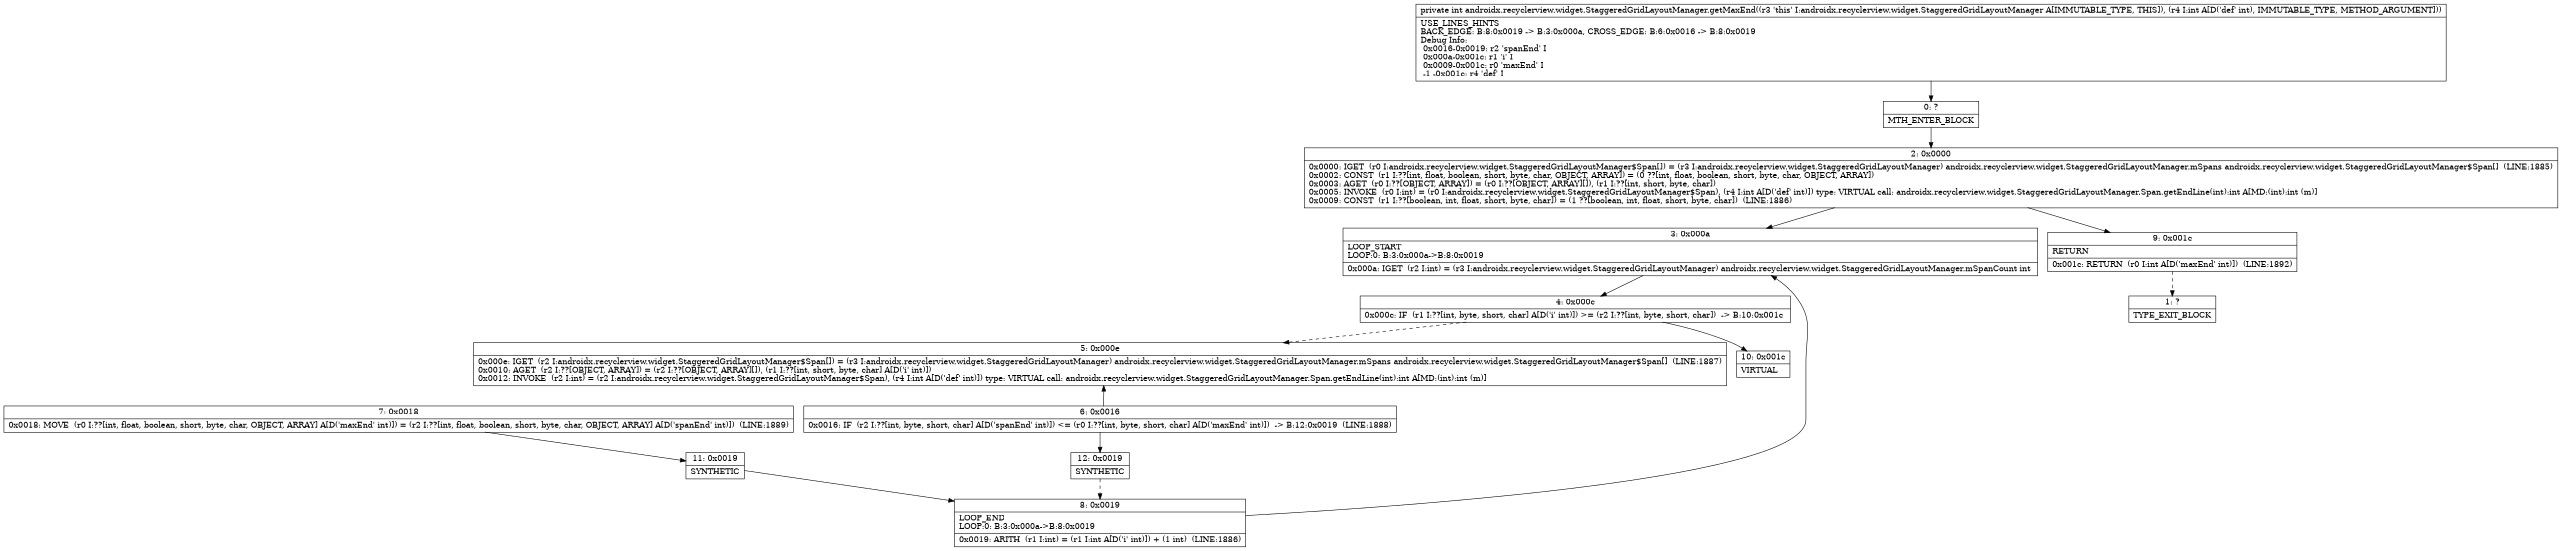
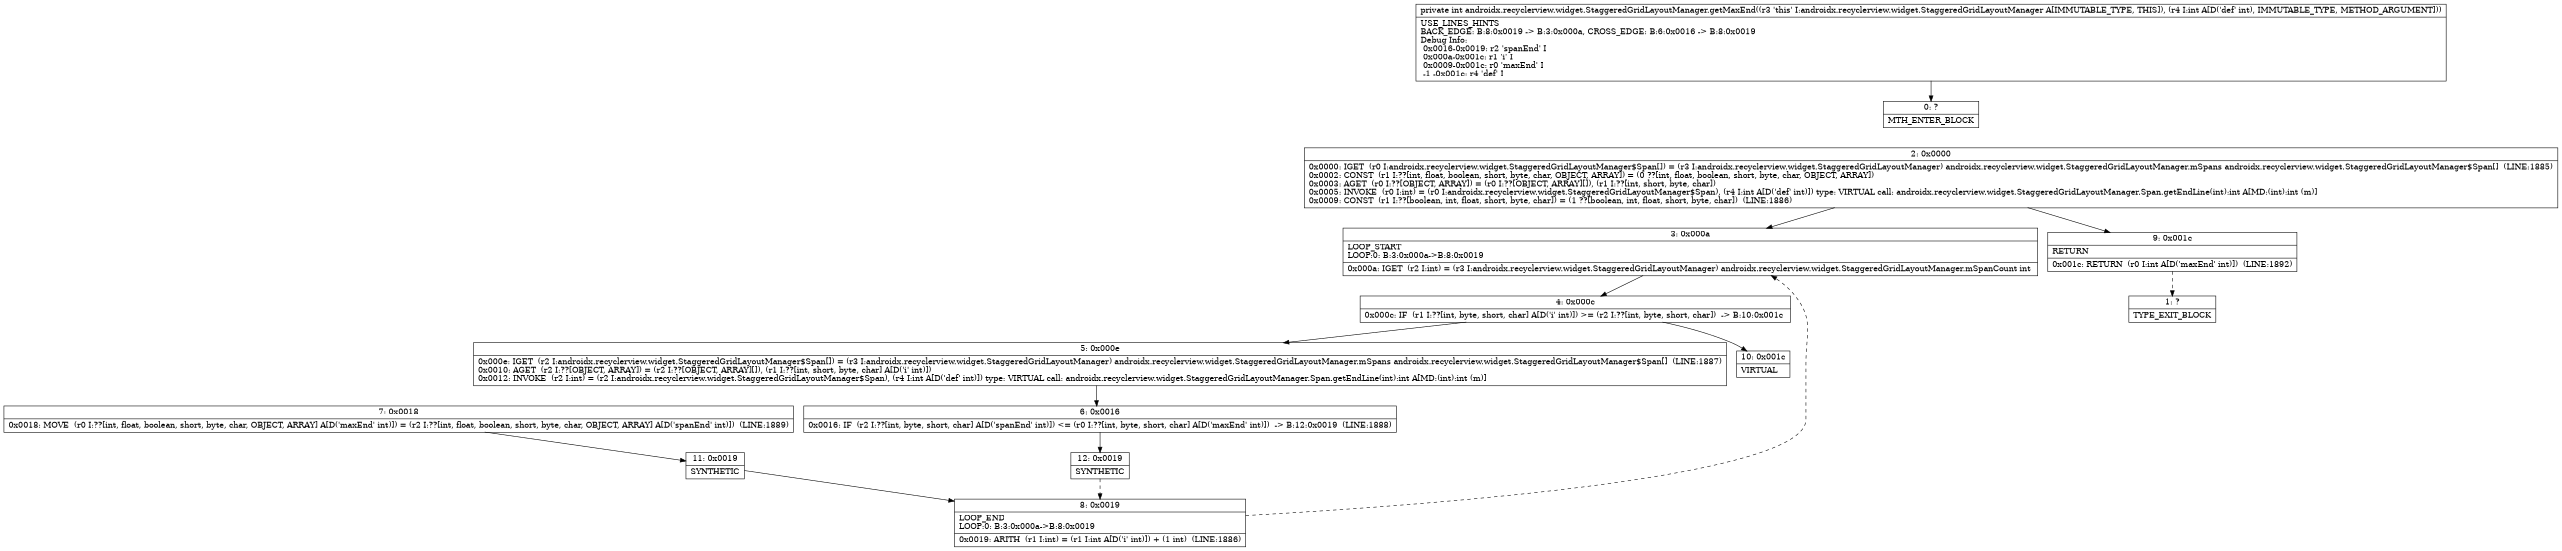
edge "0: ?" -> "2: 0x0000": removed
edge "4: 0x000c" -> "5: 0x000e": style dashed -> solid
edge "6: 0x0016" -> "5: 0x000e": reversed
edge "8: 0x0019" -> "3: 0x000a": style solid -> dashed
